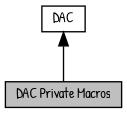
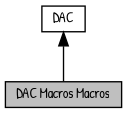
node "DAC Private Macros": label "DAC Private Macros" -> "DAC Macros Macros"
